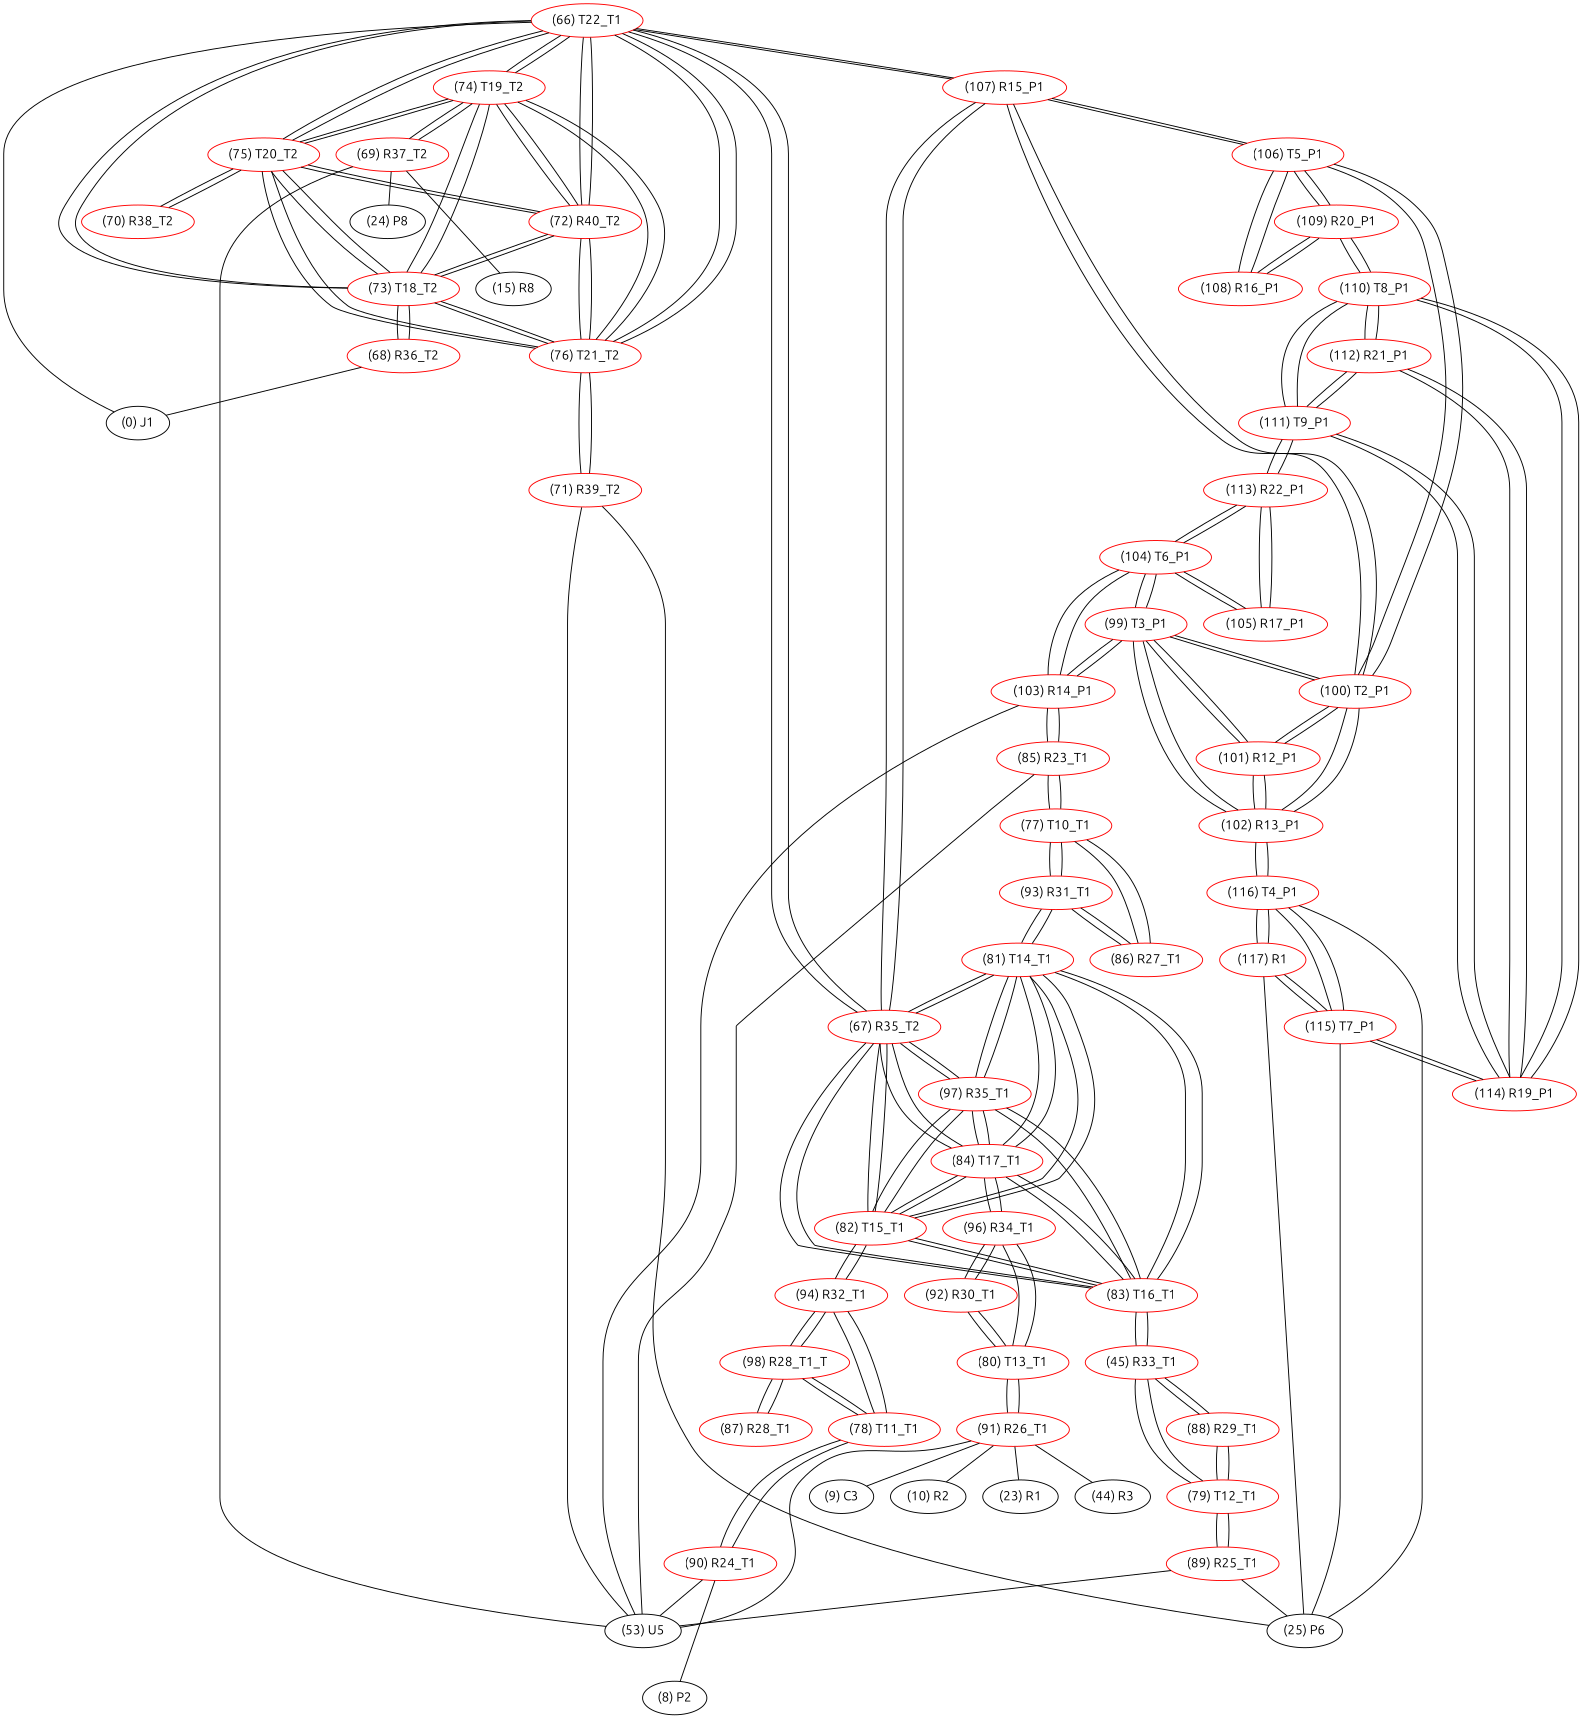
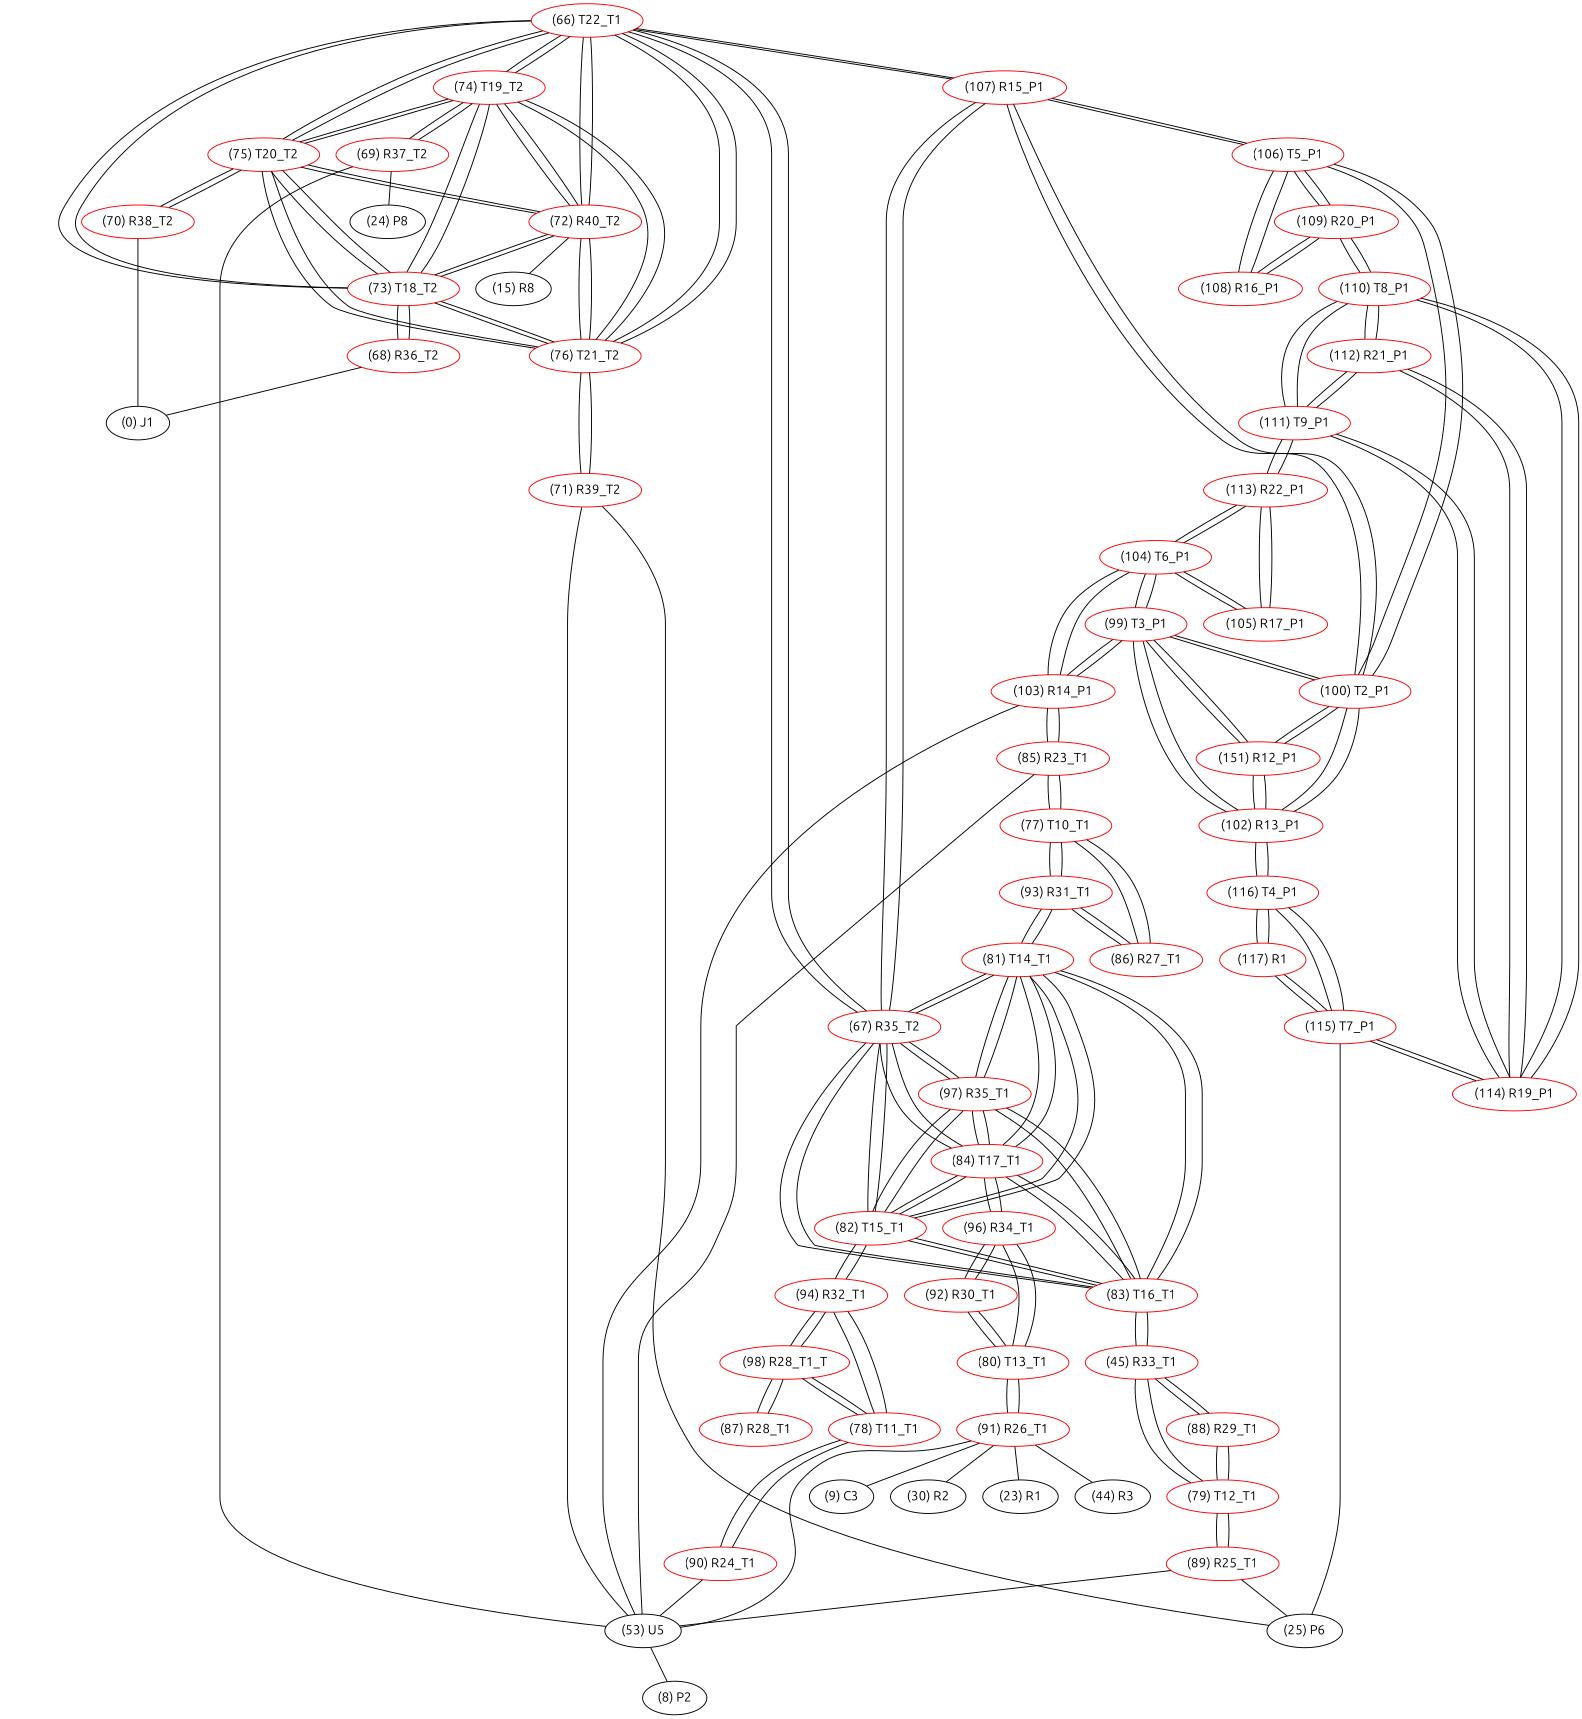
edge "(66) T22_T1" -- "(0) J1": now "(70) R38_T2" -- "(0) J1"
edge "(69) R37_T2" -- "(15) R8": now "(72) R40_T2" -- "(15) R8"
node "(101) R12_P1": label "(101) R12_P1" -> "(151) R12_P1"
edge "(116) T4_P1" -- "(25) P6": removed
edge "(117) R1" -- "(25) P6": removed
node "(10) R2": label "(10) R2" -> "(30) R2"
edge "(90) R24_T1" -- "(8) P2": now "(53) U5" -- "(8) P2"
